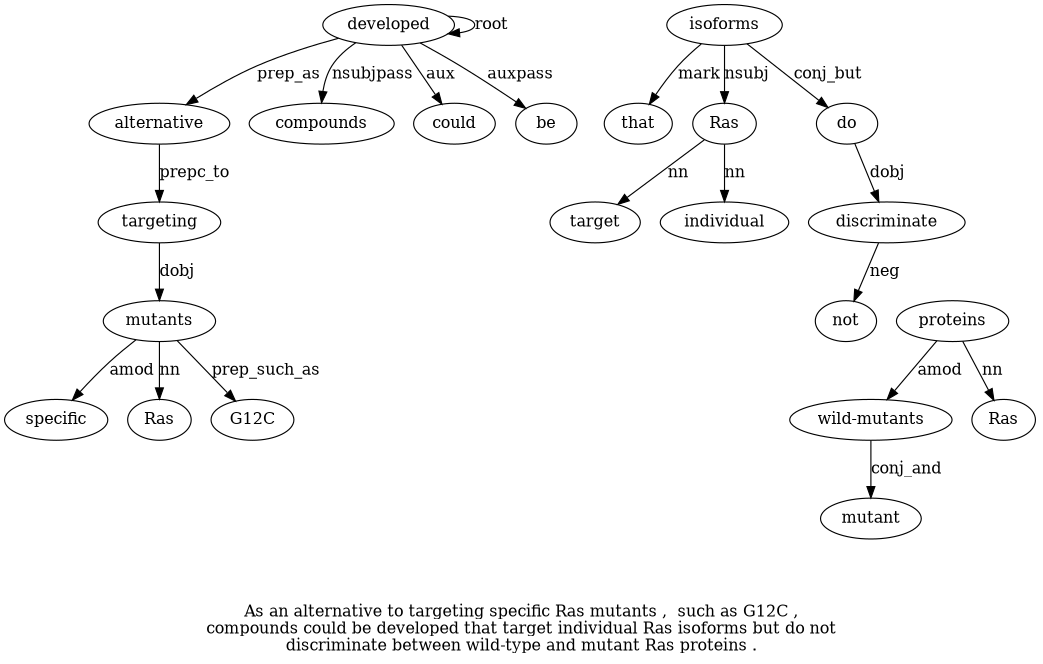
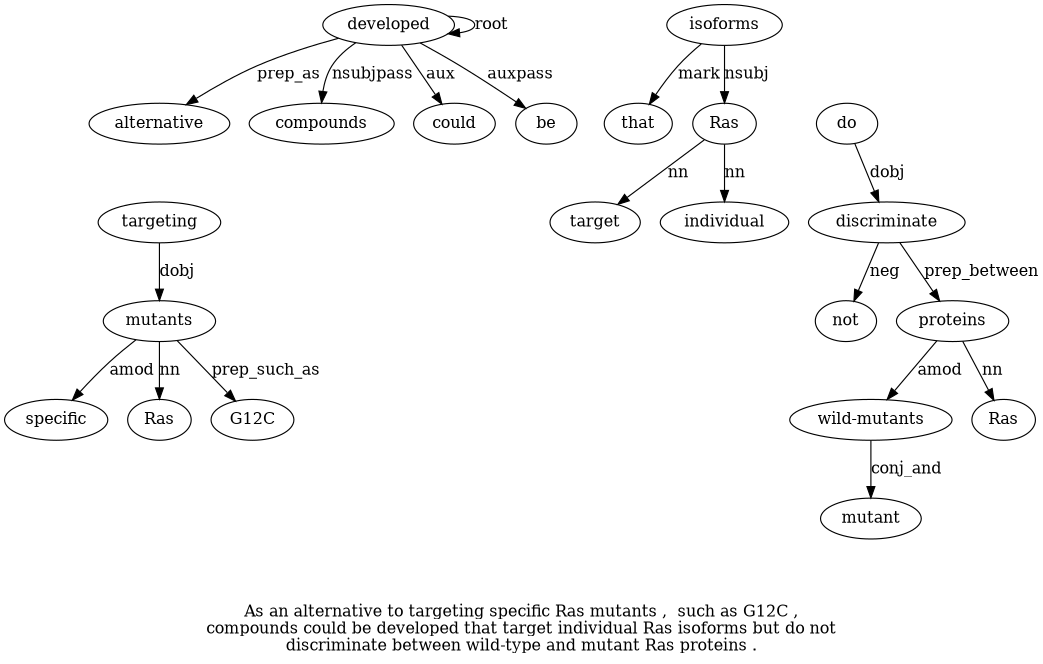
edge "isoforms" -> "do": removed, label "conj_but"
edge "alternative" -> "targeting": removed, label "prepc_to"
edge "discriminate" -> "proteins": added, label "prep_between"
